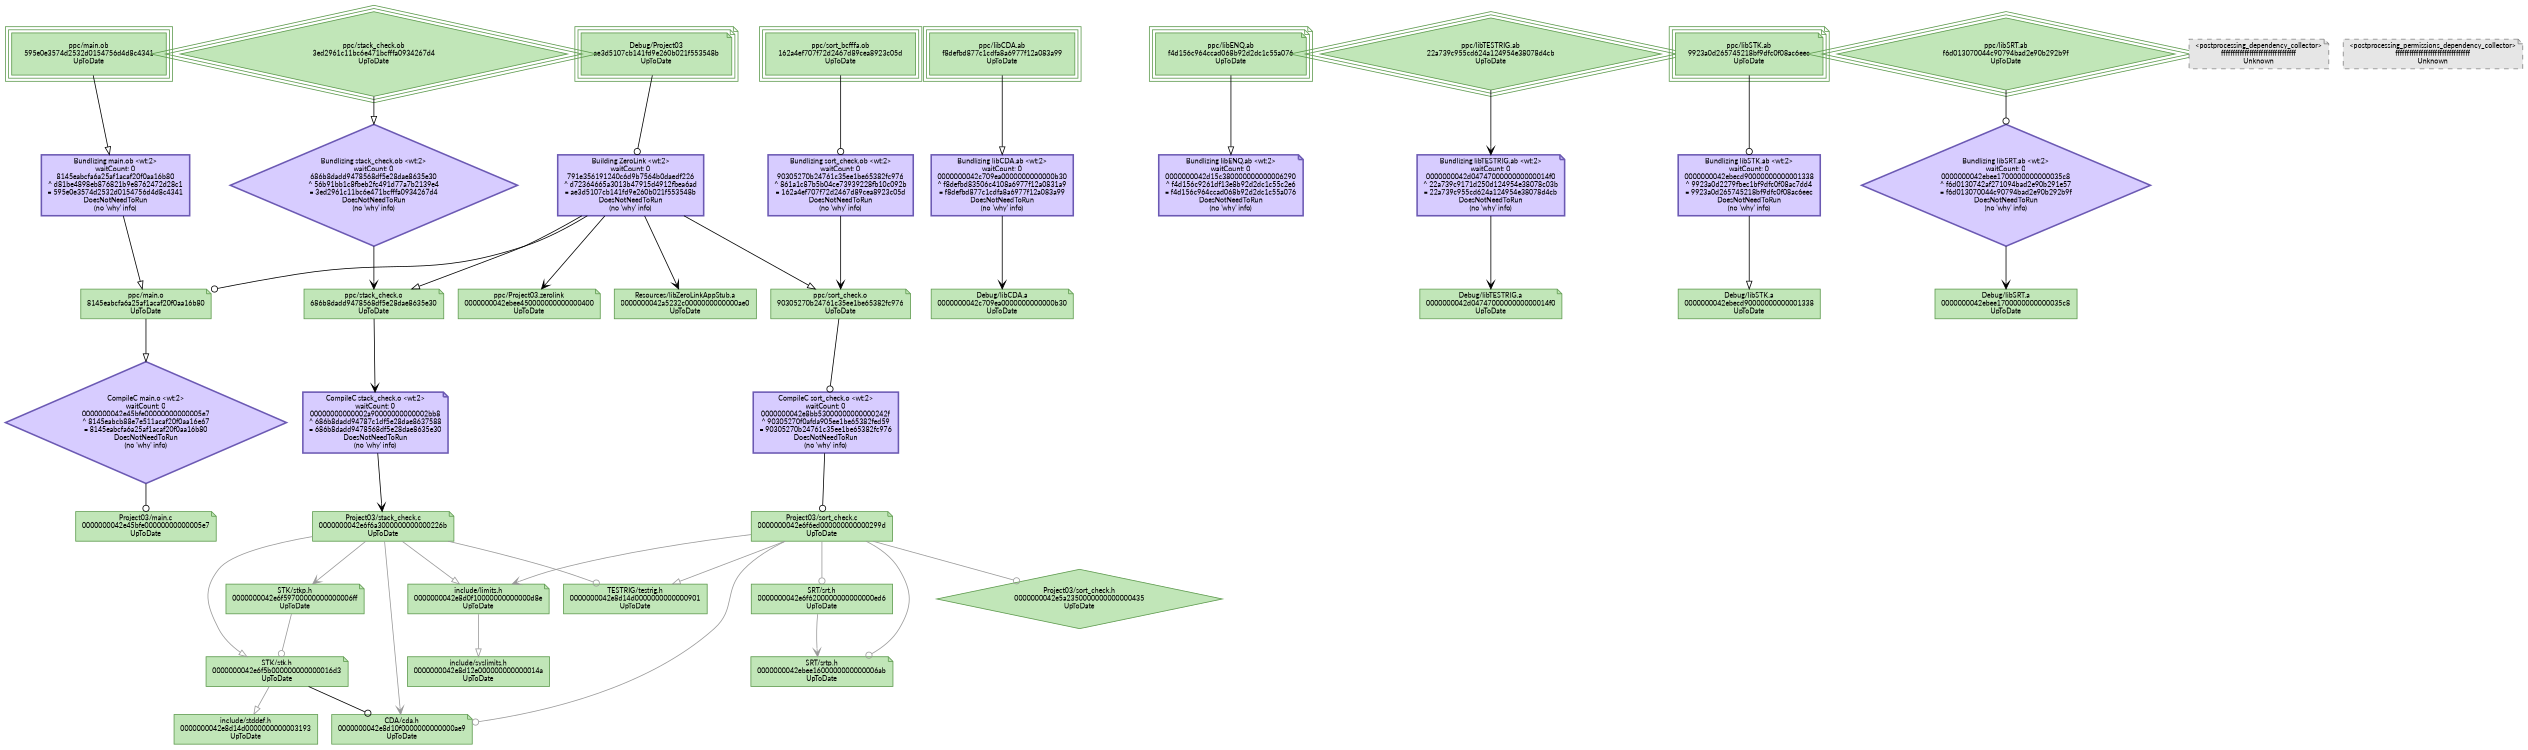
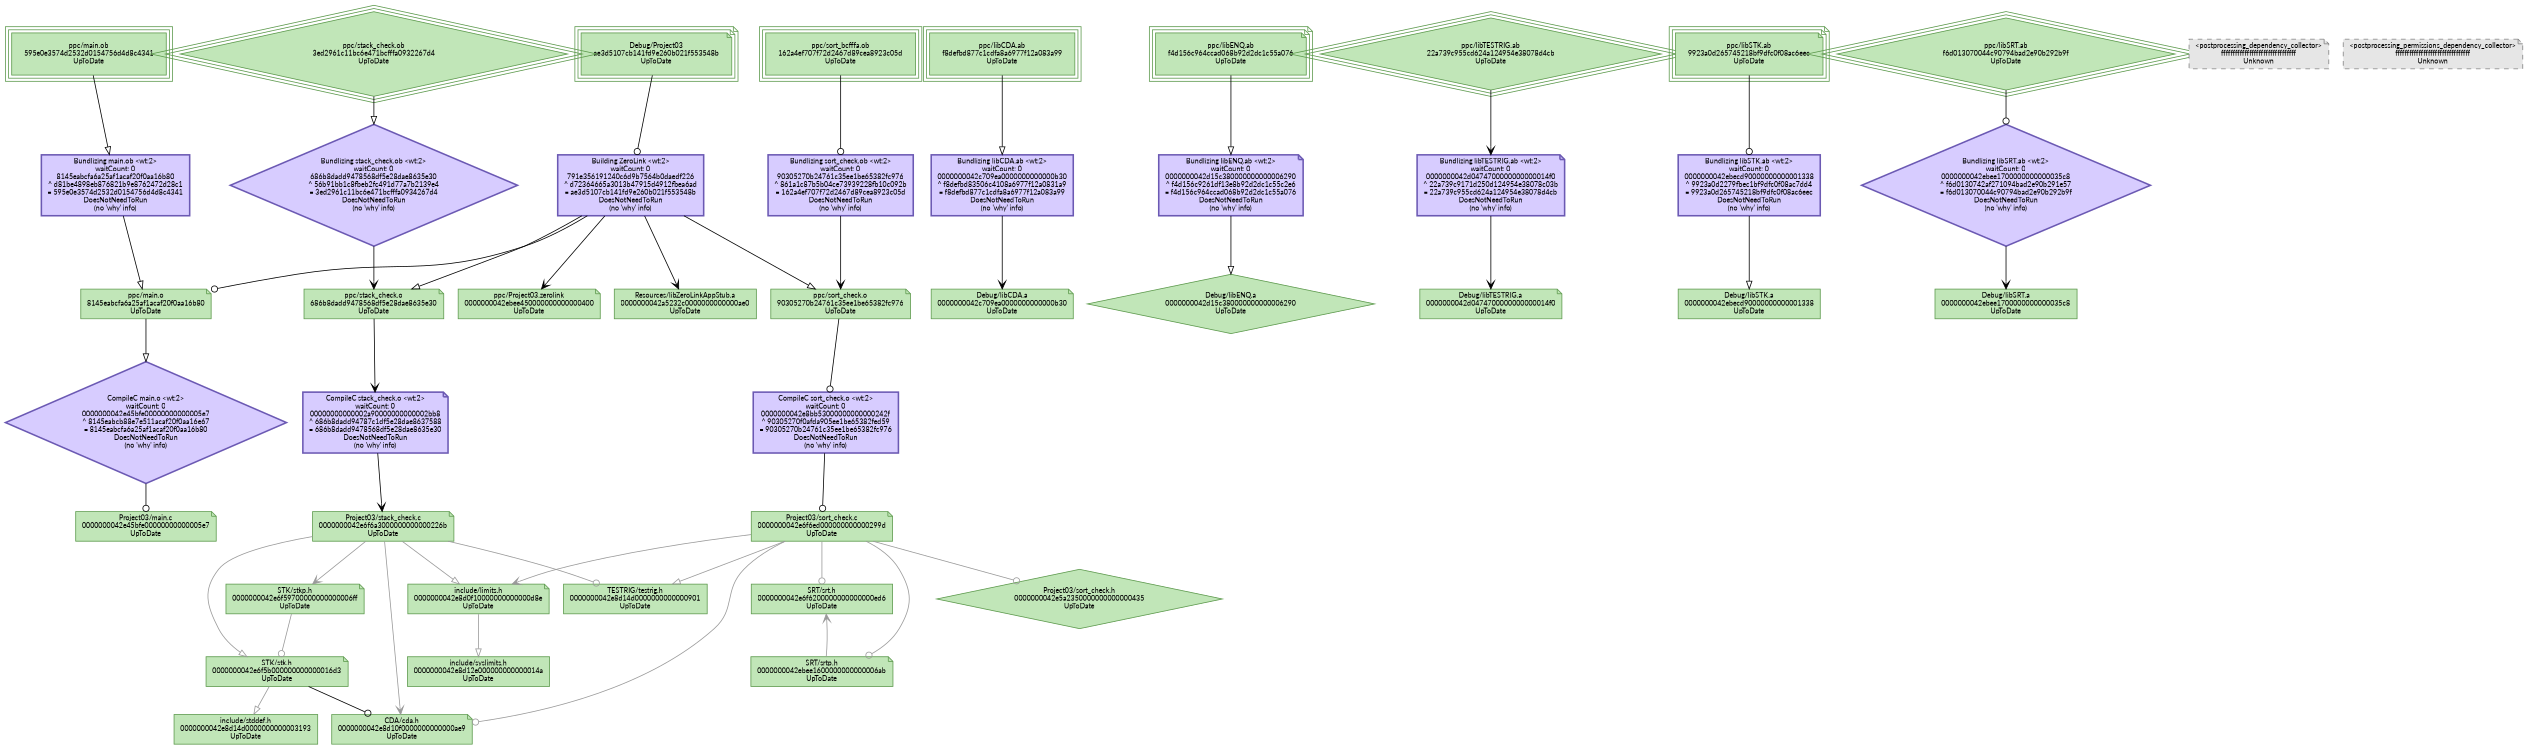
node "ppc/stack_check.ob 3ed2961c11bc6e471bcfffa0934267d4 UpToDate": label "ppc/stack_check.ob 3ed2961c11bc6e471bcfffa0934267d4 UpToDate" -> "ppc/stack_check.ob 3ed2961c11bc6e471bcfffa0932267d4 UpToDate"
node "Debug/libENQ.a 0000000042d15c380000000000006290 UpToDate": added
edge "SRT/srt.h 0000000042e6f6200000000000000ed6 UpToDate" -> "SRT/srtp.h 0000000042ebee1600000000000006ab UpToDate": reversed
